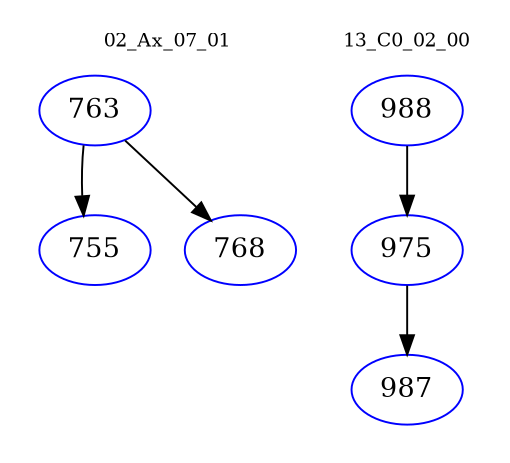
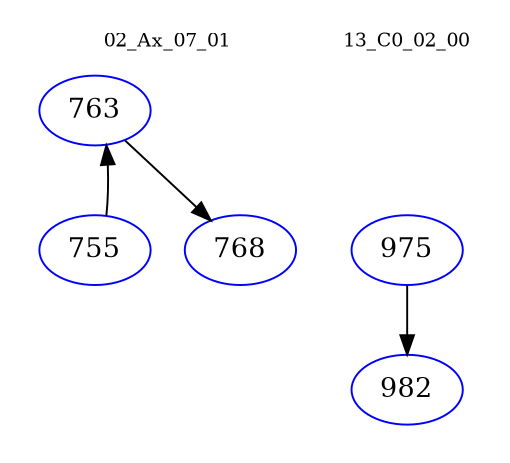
node "988": removed
edge "763" -> "755": reversed
node "987": label "987" -> "982"
